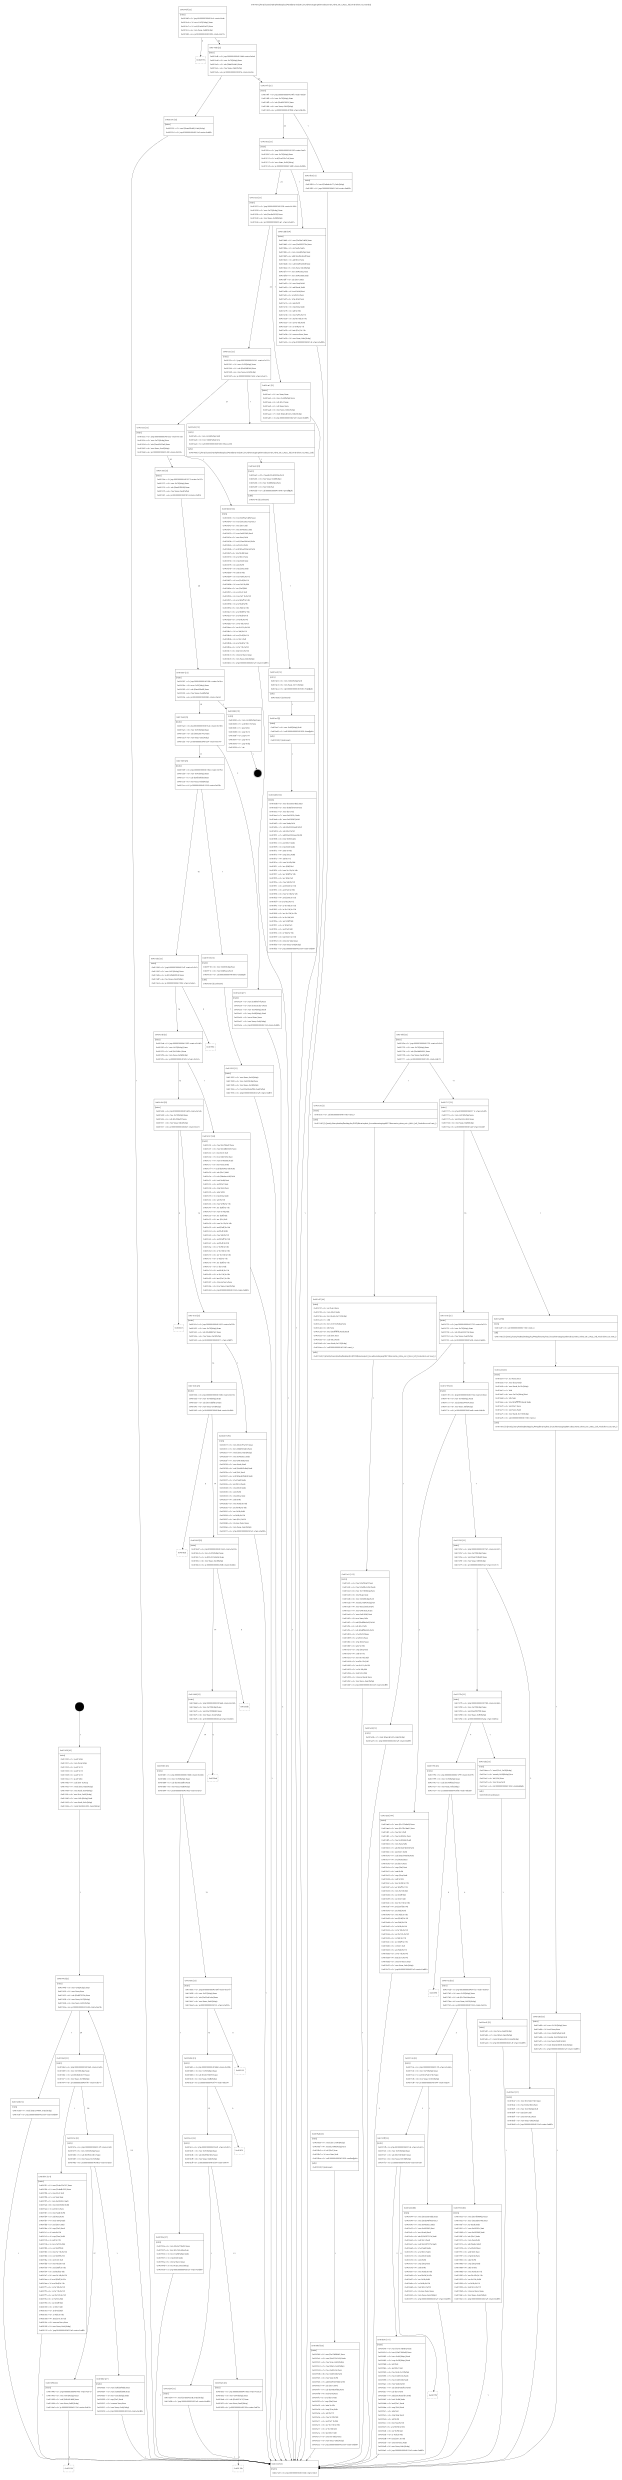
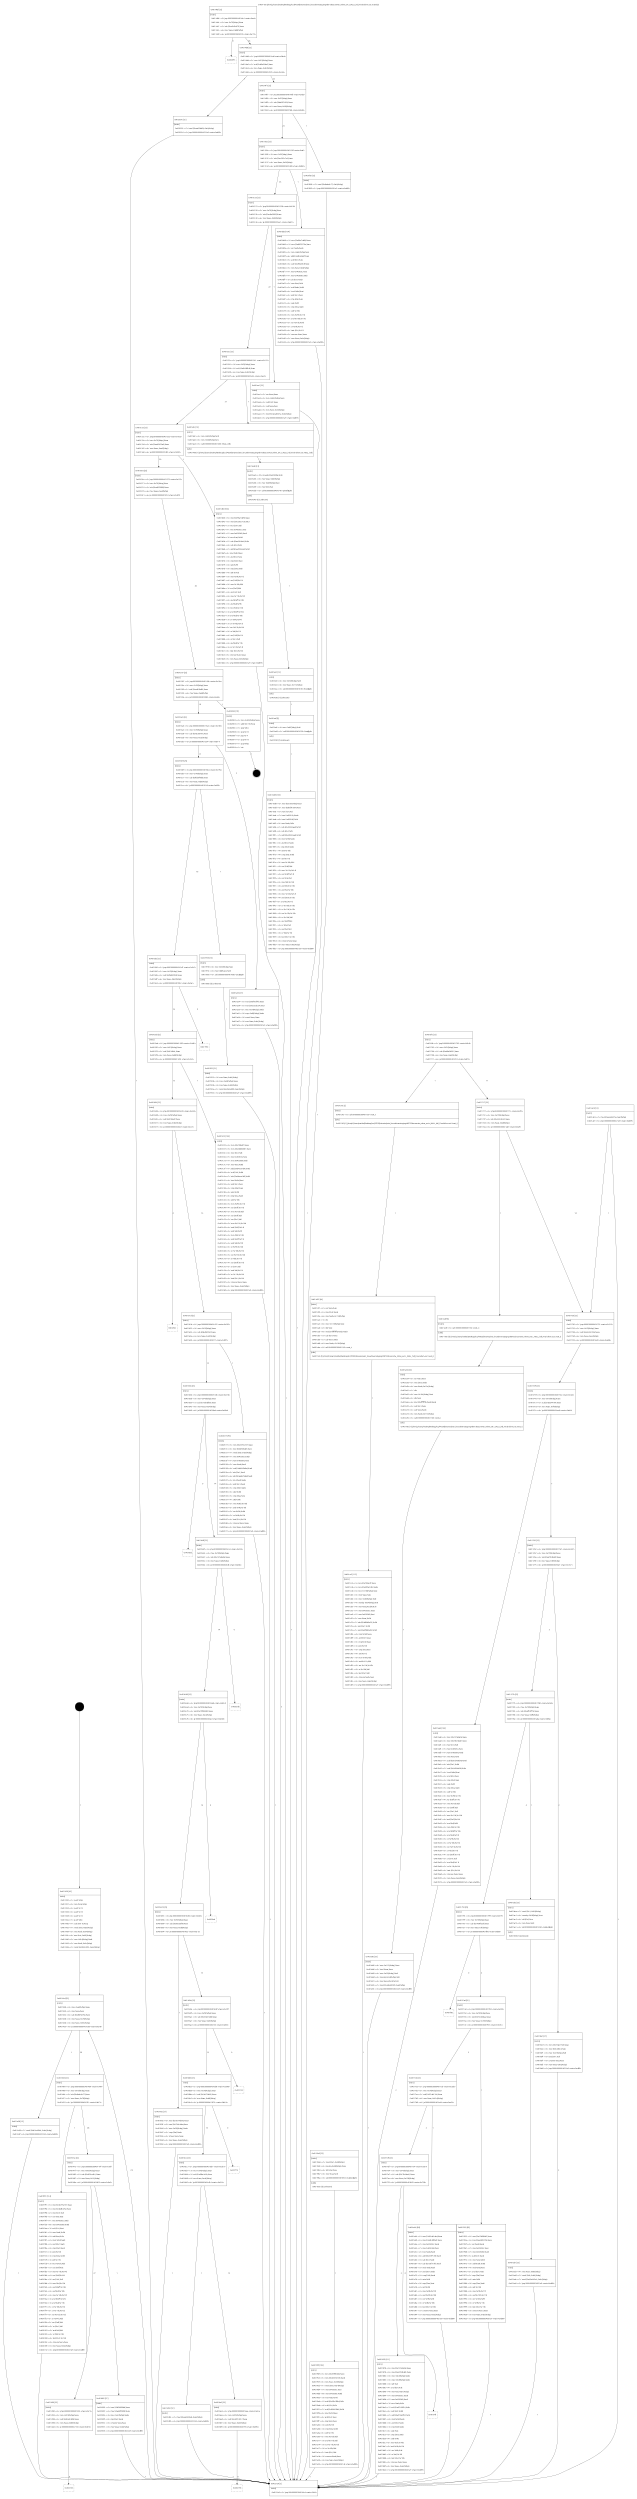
edge "0x401730 [25]" -> "0x401a28 [12]": reversed
